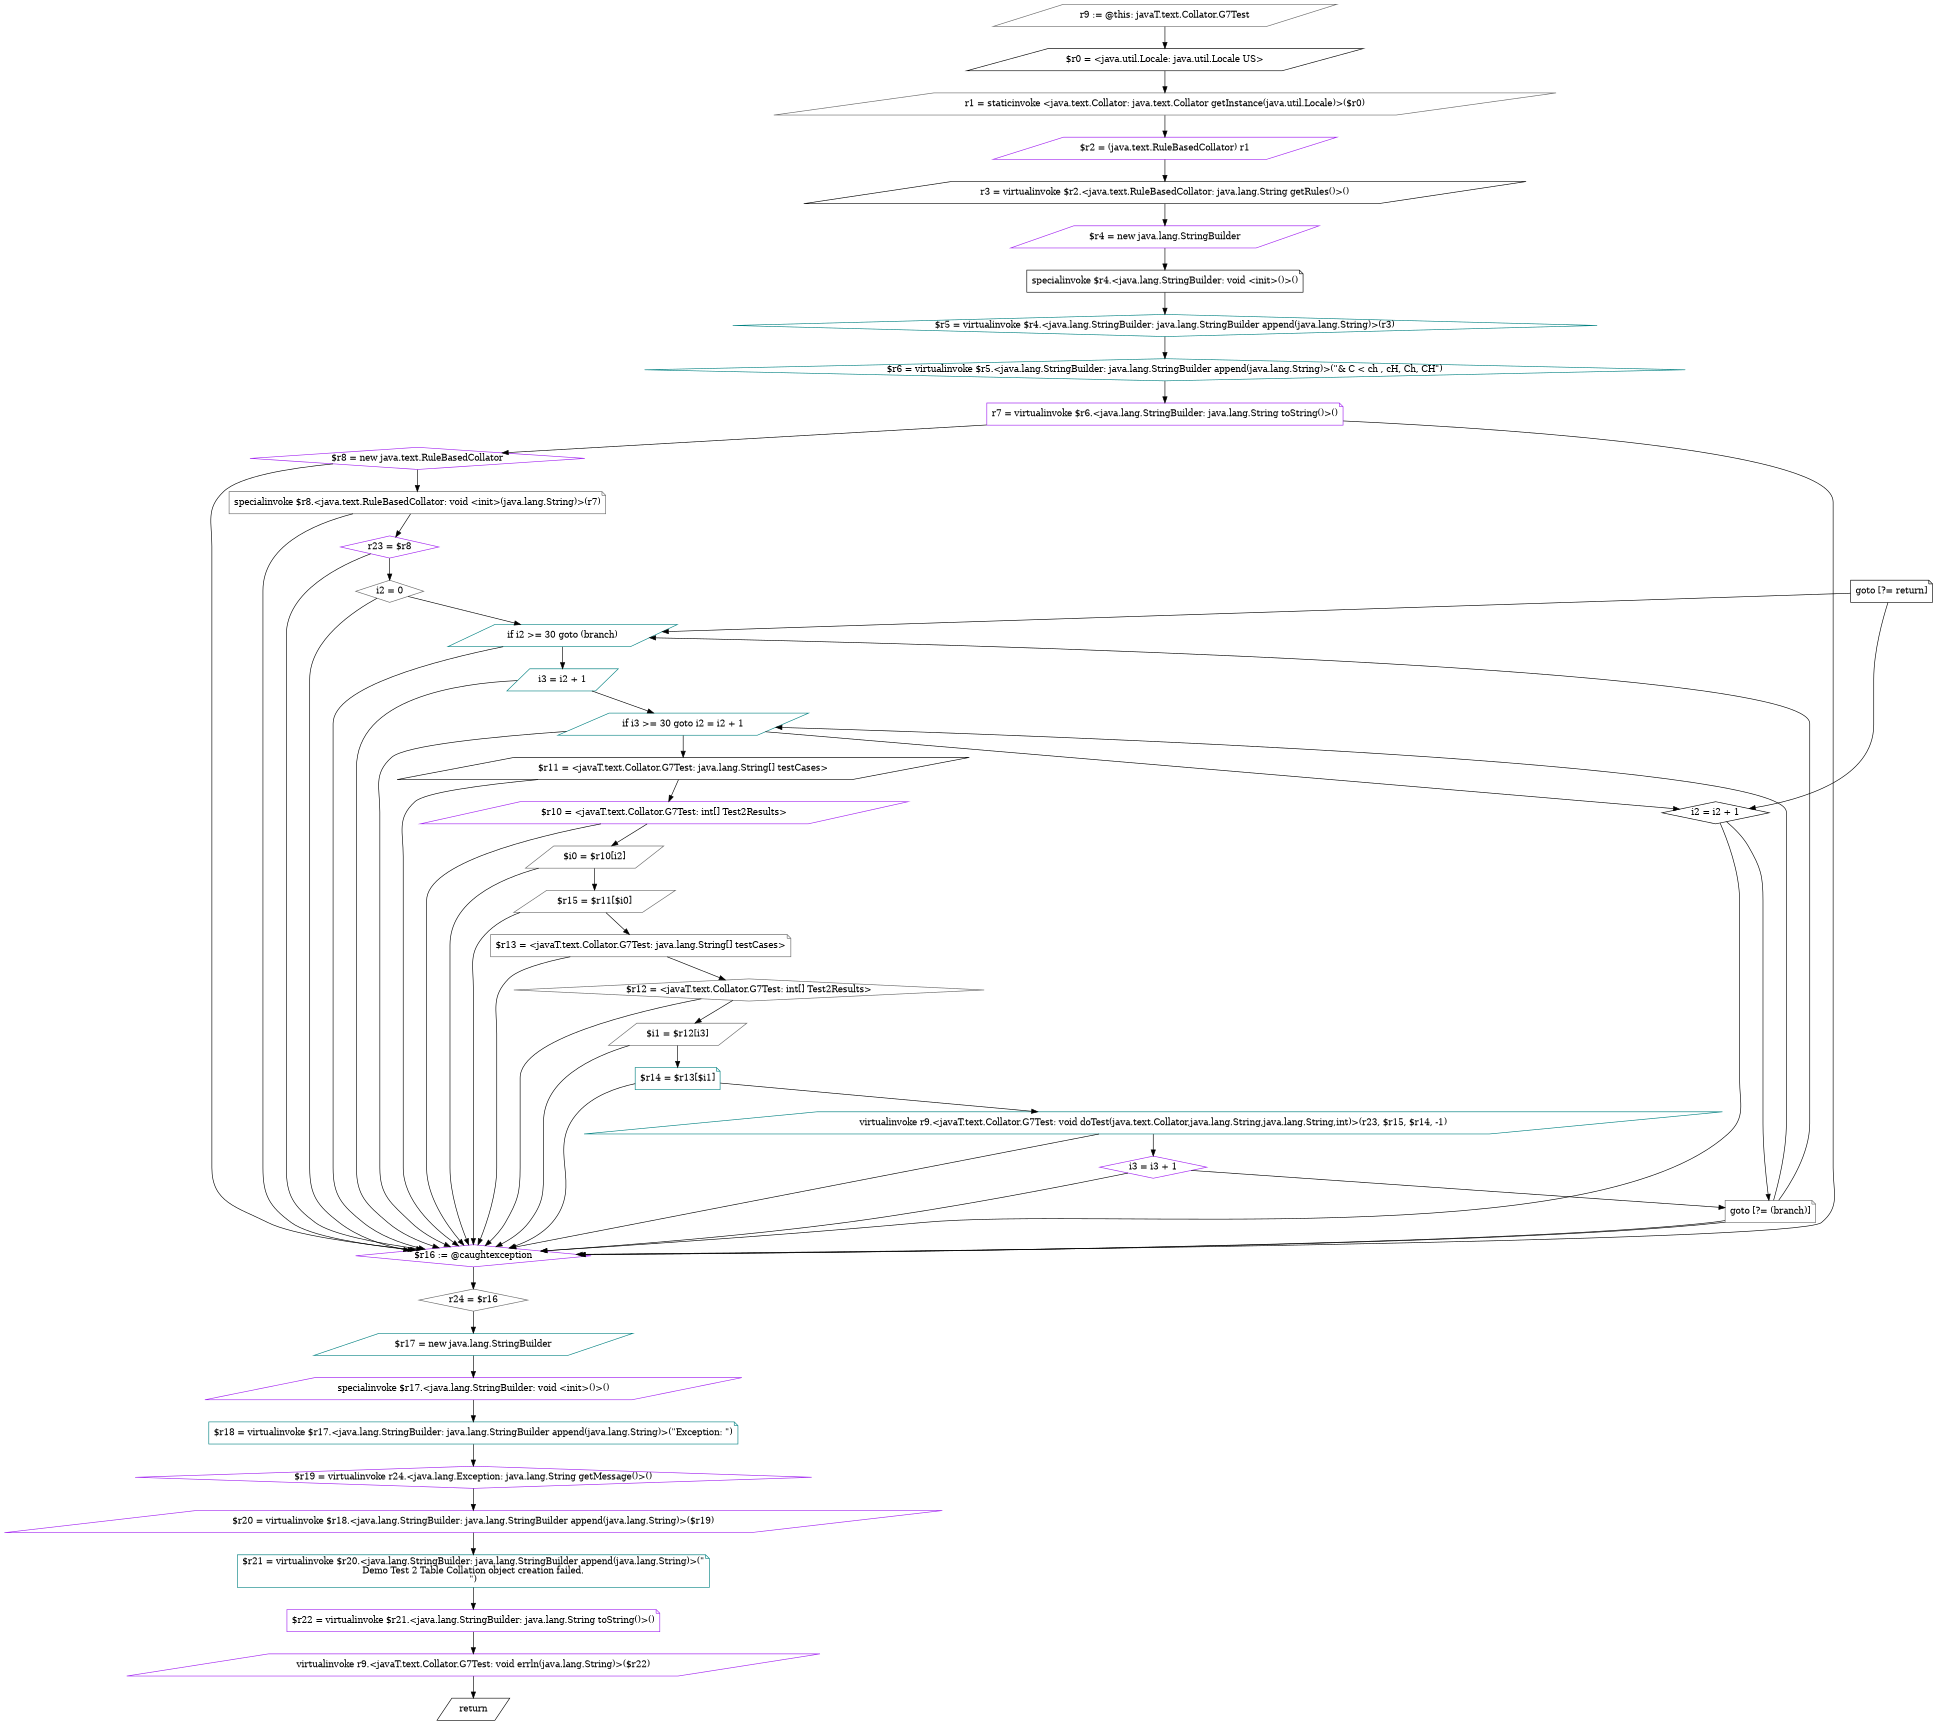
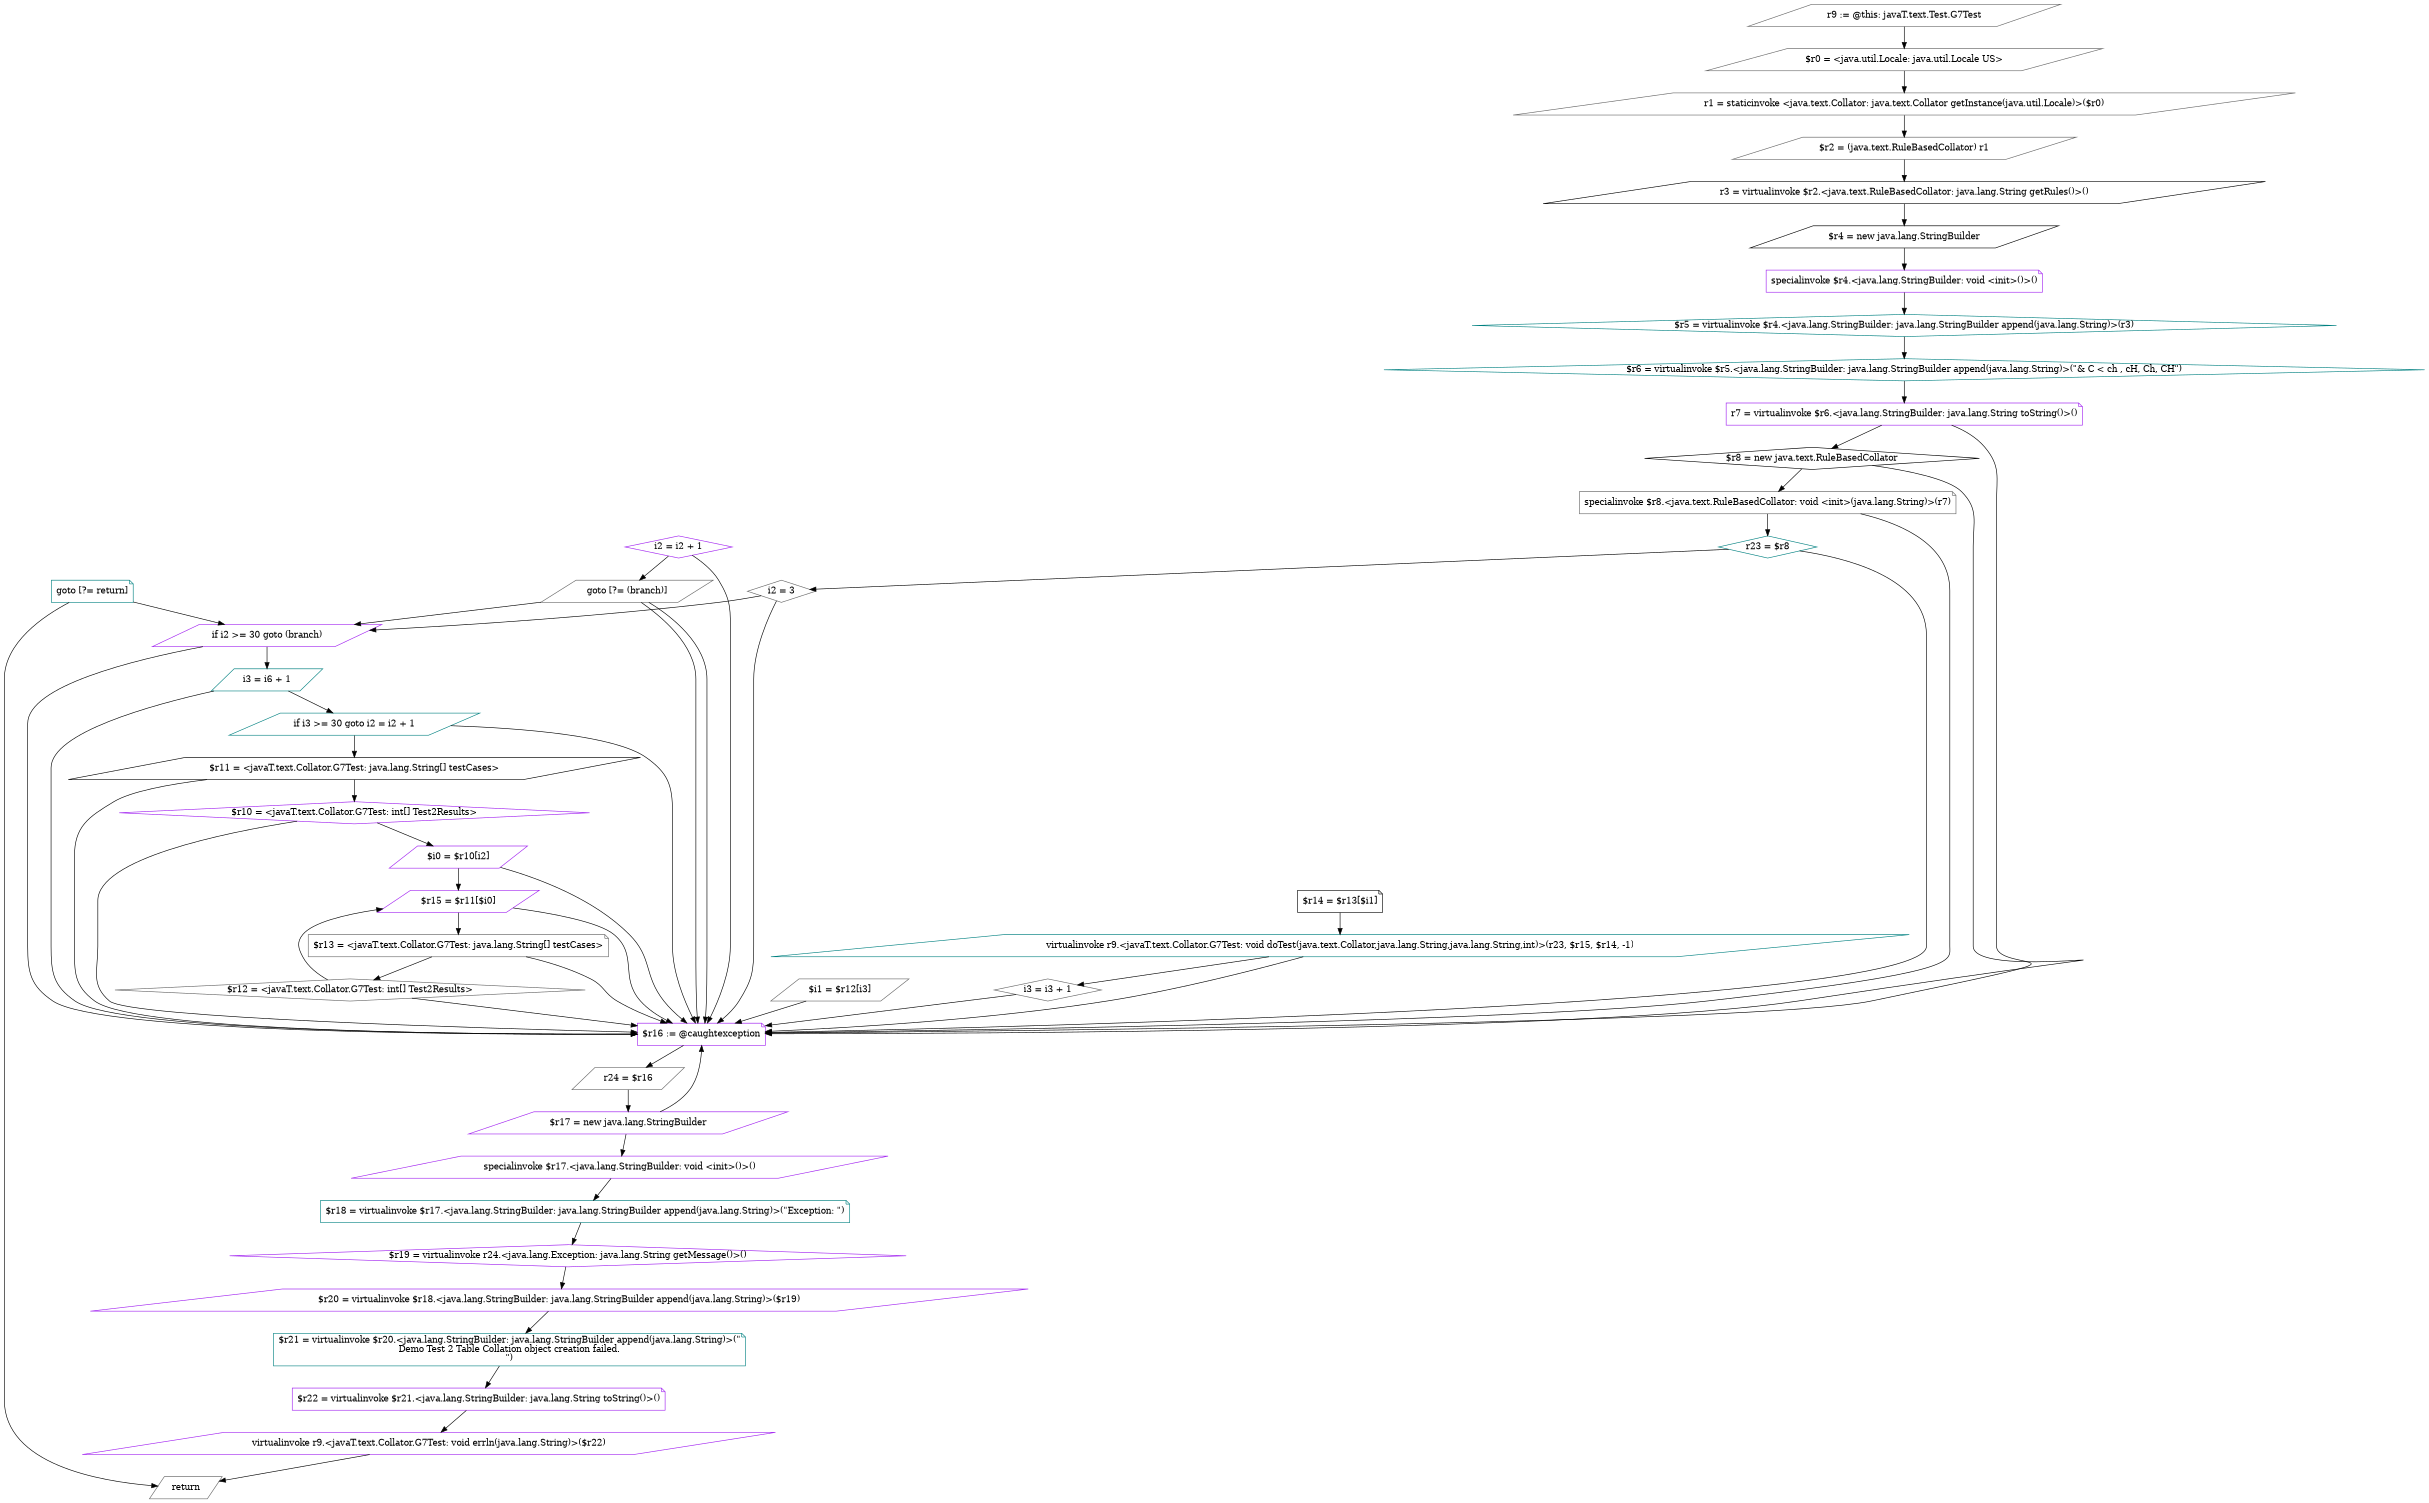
node "r9 := @this: javaT.text.Collator.G7Test": label "r9 := @this: javaT.text.Collator.G7Test" -> "r9 := @this: javaT.text.Test.G7Test"
node "$r0 = <java.util.Locale: java.util.Locale US>": color black -> gray40
node "$r2 = (java.text.RuleBasedCollator) r1": color purple -> gray40
node "$r4 = new java.lang.StringBuilder": color purple -> black
node "specialinvoke $r4.<java.lang.StringBuilder: void <init>()>()": color black -> purple
node "$r8 = new java.text.RuleBasedCollator": color purple -> black
node "r23 = $r8": color purple -> teal
node "i2 = 0": label "i2 = 0" -> "i2 = 3"
node "goto [?= return]": color black -> teal
node "if i2 >= 30 goto (branch)": color teal -> purple
node "i3 = i2 + 1": label "i3 = i2 + 1" -> "i3 = i6 + 1"
edge "goto [?= return]" -> "i2 = i2 + 1": now "goto [?= return]" -> "return"
edge "goto [?= (branch)]" -> "if i3 >= 30 goto i2 = i2 + 1": removed
edge "if i3 >= 30 goto i2 = i2 + 1" -> "i2 = i2 + 1": removed
node "$r10 = <javaT.text.Collator.G7Test: int[] Test2Results>": shape parallelogram -> diamond
node "i2 = i2 + 1": color black -> purple
node "$i0 = $r10[i2]": color gray40 -> purple
node "$r15 = $r11[$i0]": color gray40 -> purple
edge "$r12 = <javaT.text.Collator.G7Test: int[] Test2Results>" -> "$i1 = $r12[i3]": now "$r12 = <javaT.text.Collator.G7Test: int[] Test2Results>" -> "$r15 = $r11[$i0]"
edge "$i1 = $r12[i3]" -> "$r14 = $r13[$i1]": removed
node "$r14 = $r13[$i1]": color teal -> black
edge "$r14 = $r13[$i1]" -> "$r16 := @caughtexception": now "$r17 = new java.lang.StringBuilder" -> "$r16 := @caughtexception"
node "i3 = i3 + 1": color purple -> gray40
edge "i3 = i3 + 1" -> "goto [?= (branch)]": removed
node "goto [?= (branch)]": shape note -> parallelogram
node "$r16 := @caughtexception": shape diamond -> note
node "r24 = $r16": shape diamond -> parallelogram
node "$r17 = new java.lang.StringBuilder": color teal -> purple
node "return": color black -> gray40
